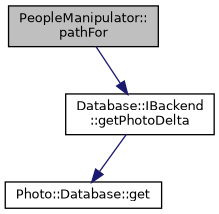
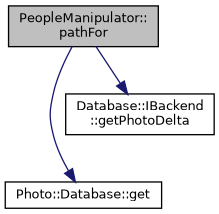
edge "Database::IBackend ::getPhotoDelta" -> "Photo::Database::get": now "PeopleManipulator:: pathFor" -> "Photo::Database::get"
